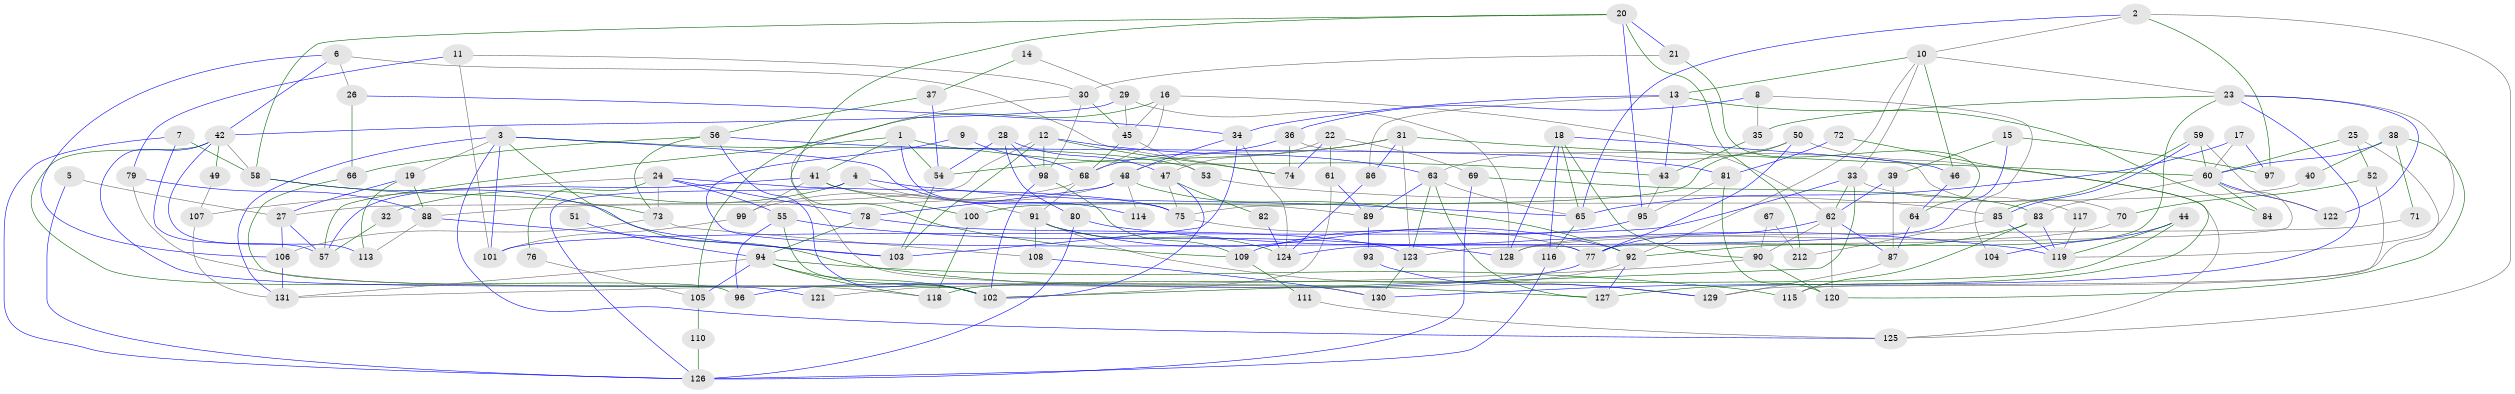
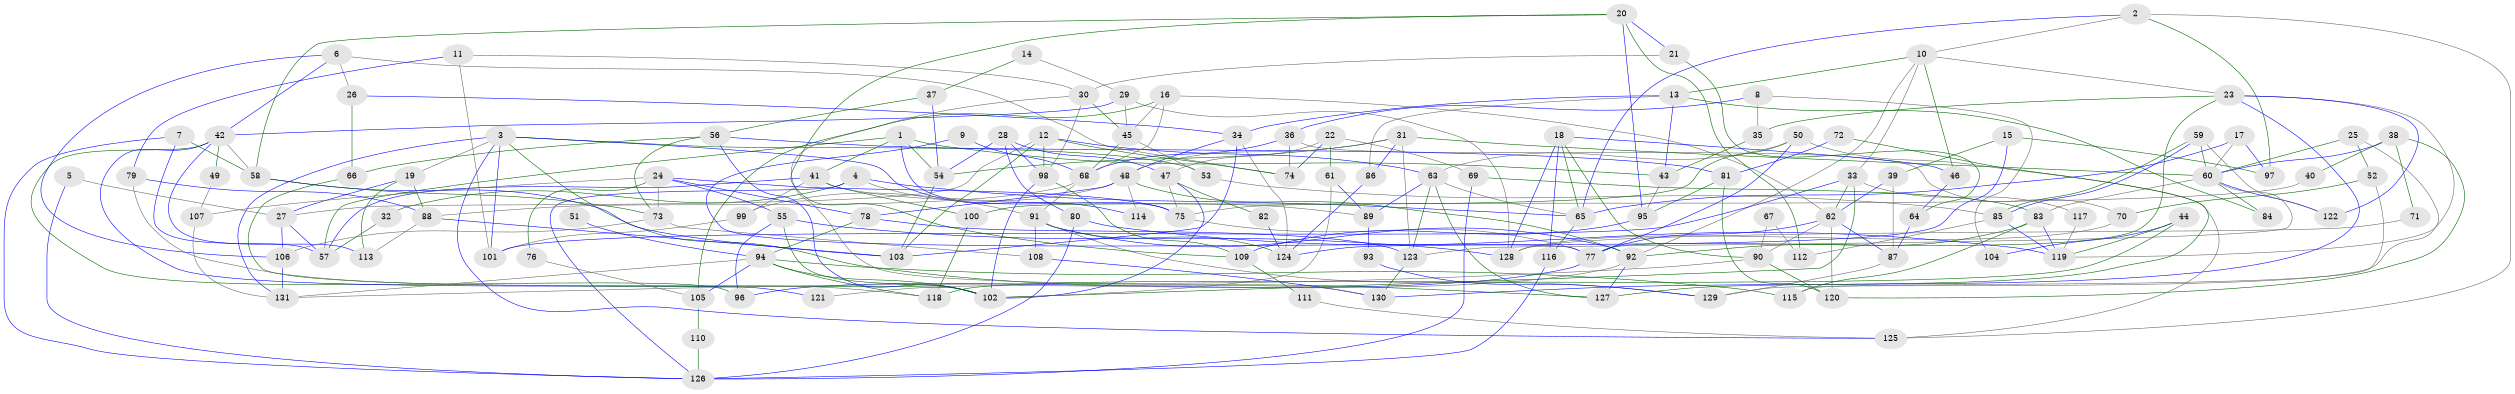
edge "81" -- "95": color gray40 -> darkgreen
node "212": label "212" -> "112"
